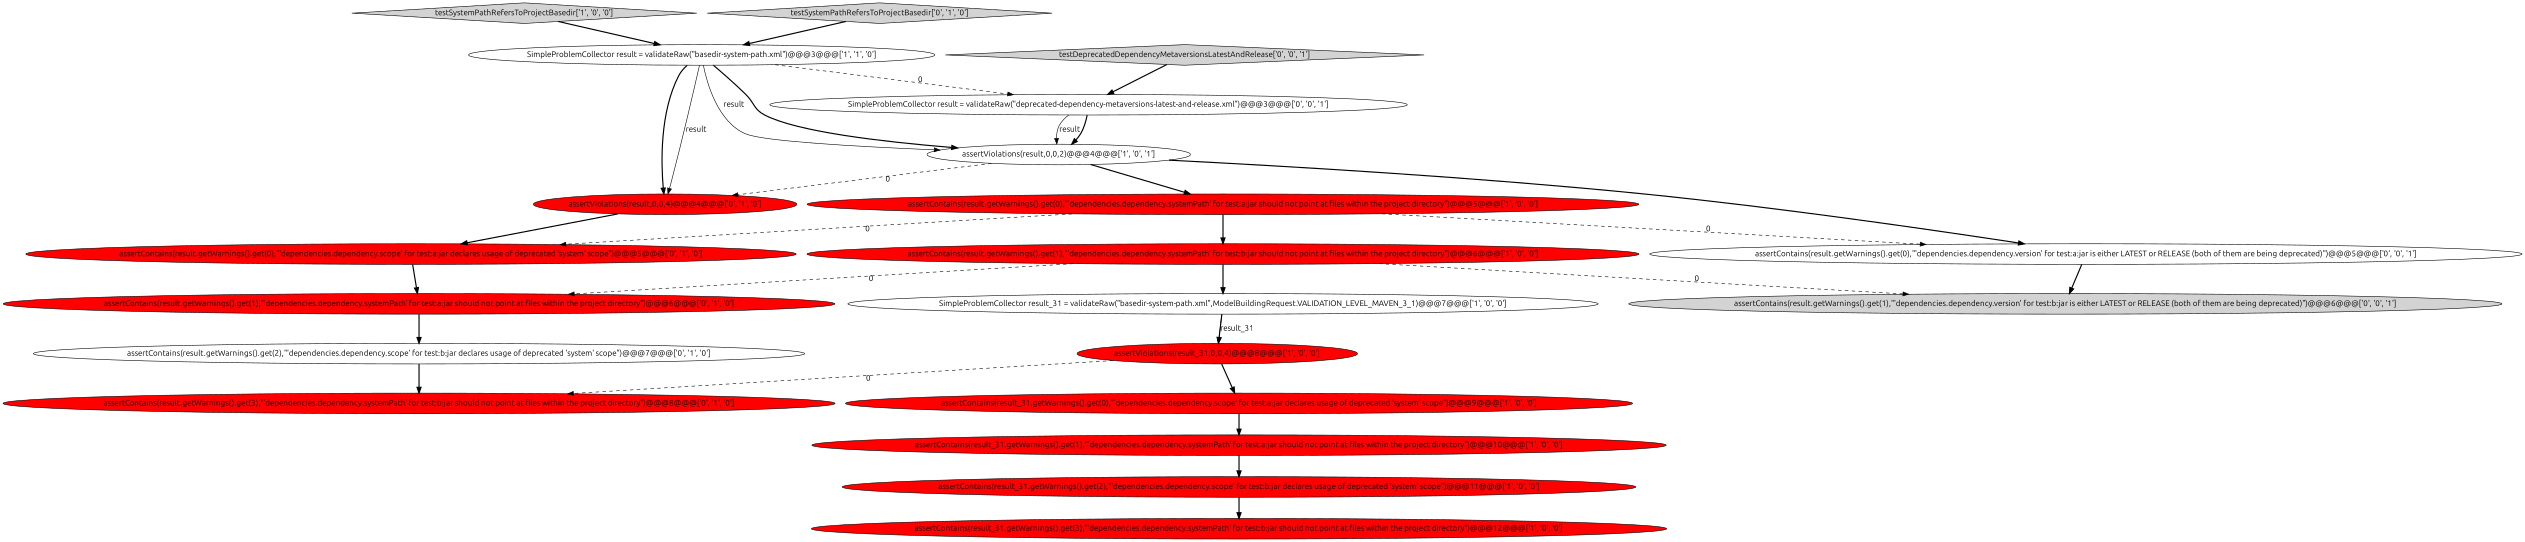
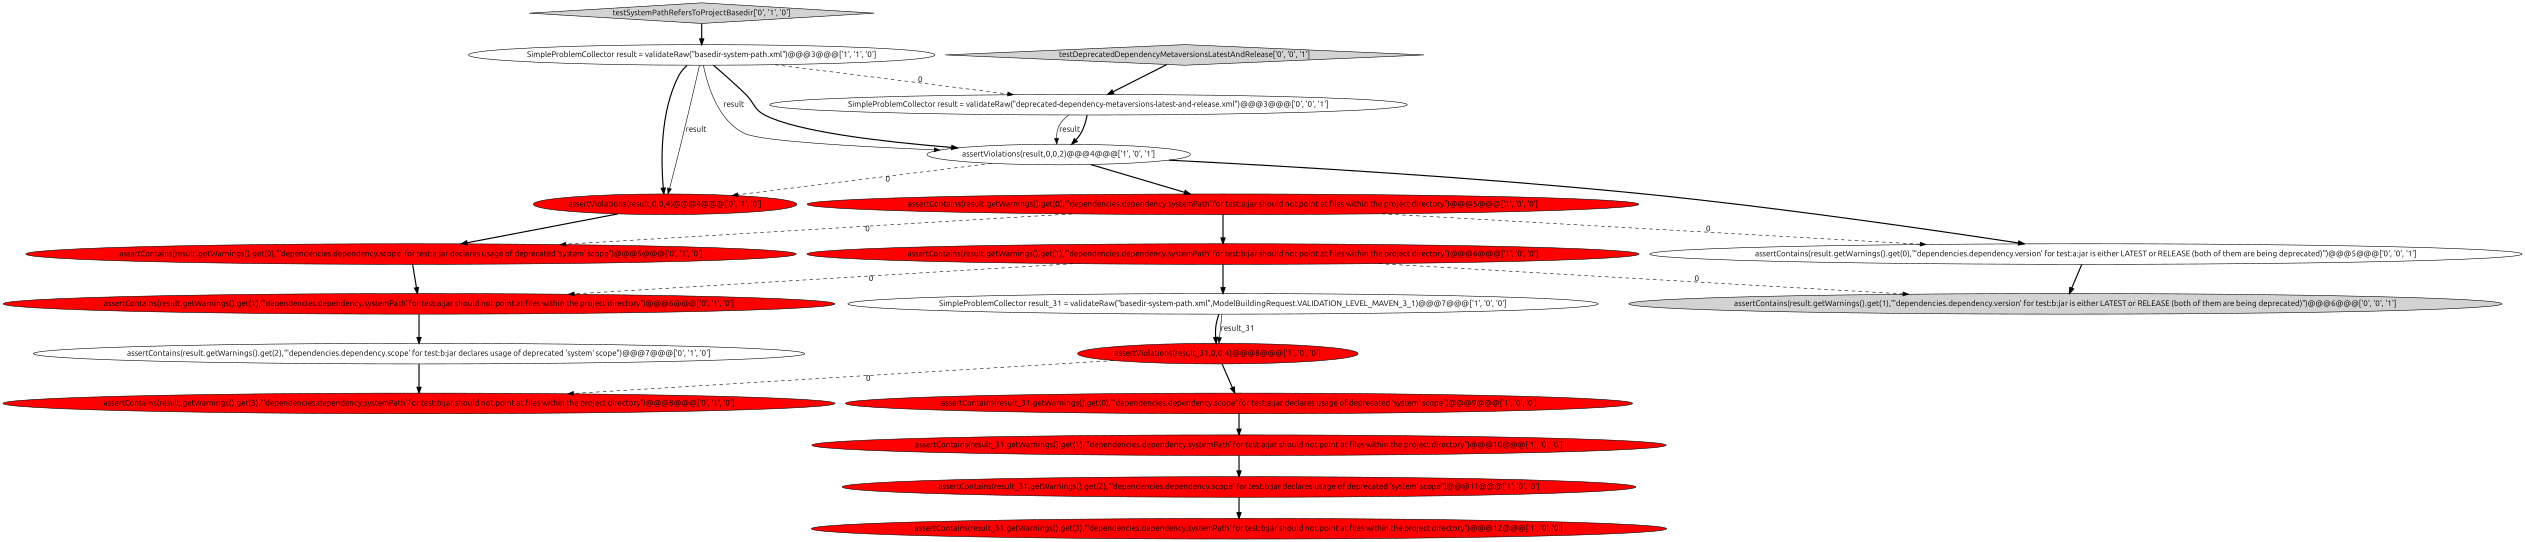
node "testSystemPathRefersToProjectBasedir['1', '0', '0']": removed
